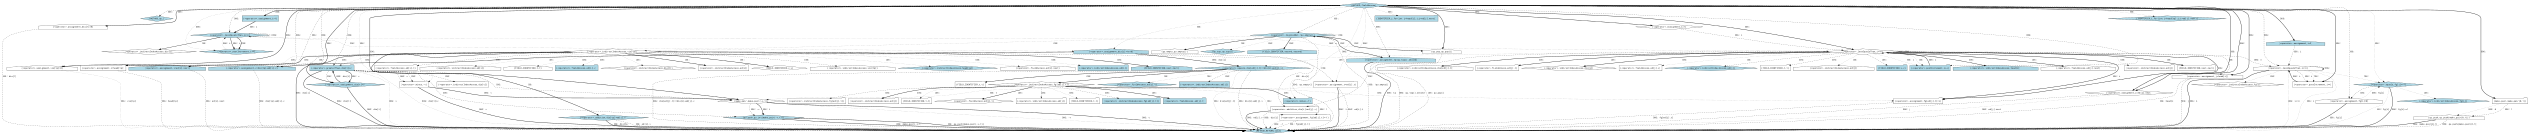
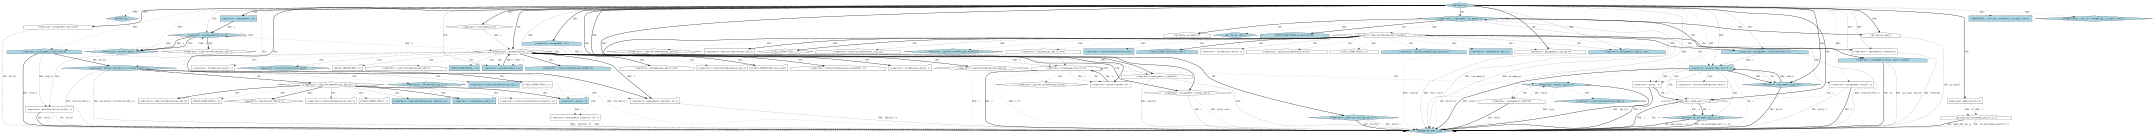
node "(METHOD,fieldAccess)": label "(METHOD,fieldAccess)" -> "(METHOD,dij)"
node "(<operator>.indirectIndexAccess,dis[tp])": added
edge "(<operator>.assignment,v=dis[tp]+ed[i].v)" -> "(<operator>.greaterThan,dis[t]>v)": added, label "DDG: v"
